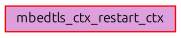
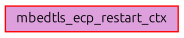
node "mbedtls_ctx_restart_ctx": label "mbedtls_ctx_restart_ctx" -> "mbedtls_ecp_restart_ctx"
